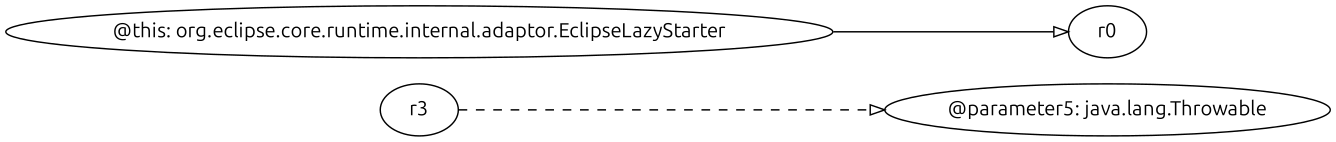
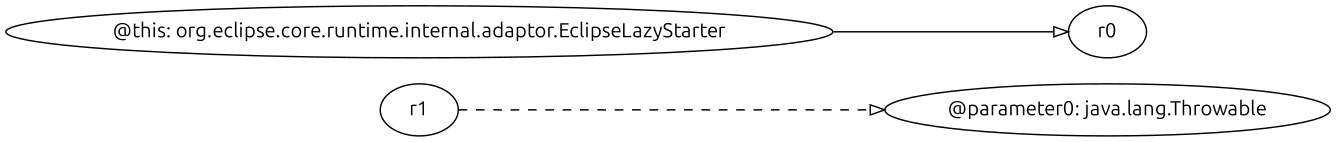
node "r3": label "r3" -> "r1"
node "@parameter5: java.lang.Throwable": label "@parameter5: java.lang.Throwable" -> "@parameter0: java.lang.Throwable"
